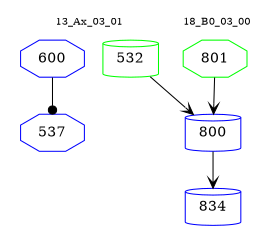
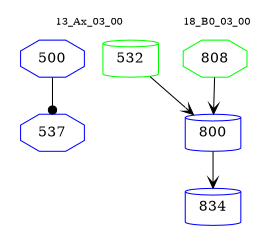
cluster "13_Ax_03_01": label "13_Ax_03_01" -> "13_Ax_03_00"
node "600": label "600" -> "500"
node "801": label "801" -> "808"
